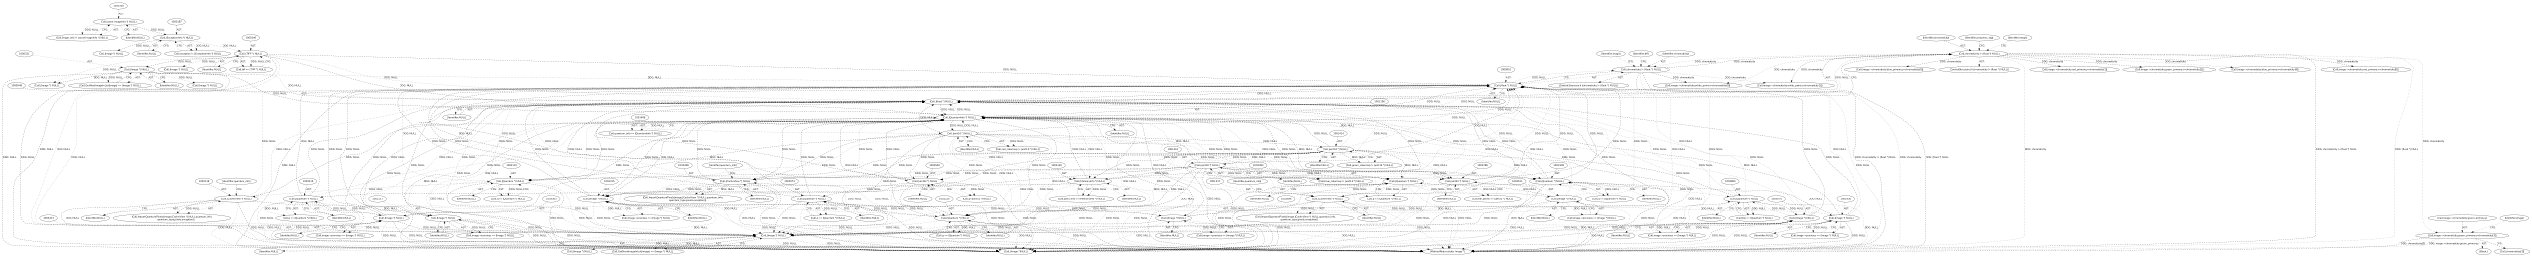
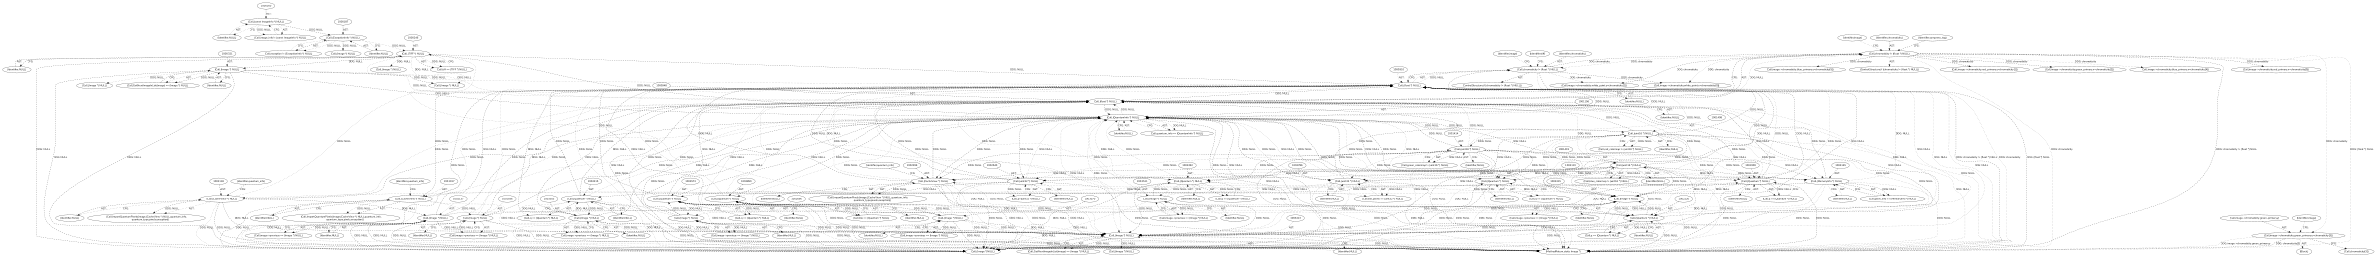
edge "(Call,(TIFF *) NULL)" -> "(MethodReturn,static Image *)": now "(Call,(TIFF *) NULL)" -> "(Call,tile_pixels == (uint32 *) NULL)"
